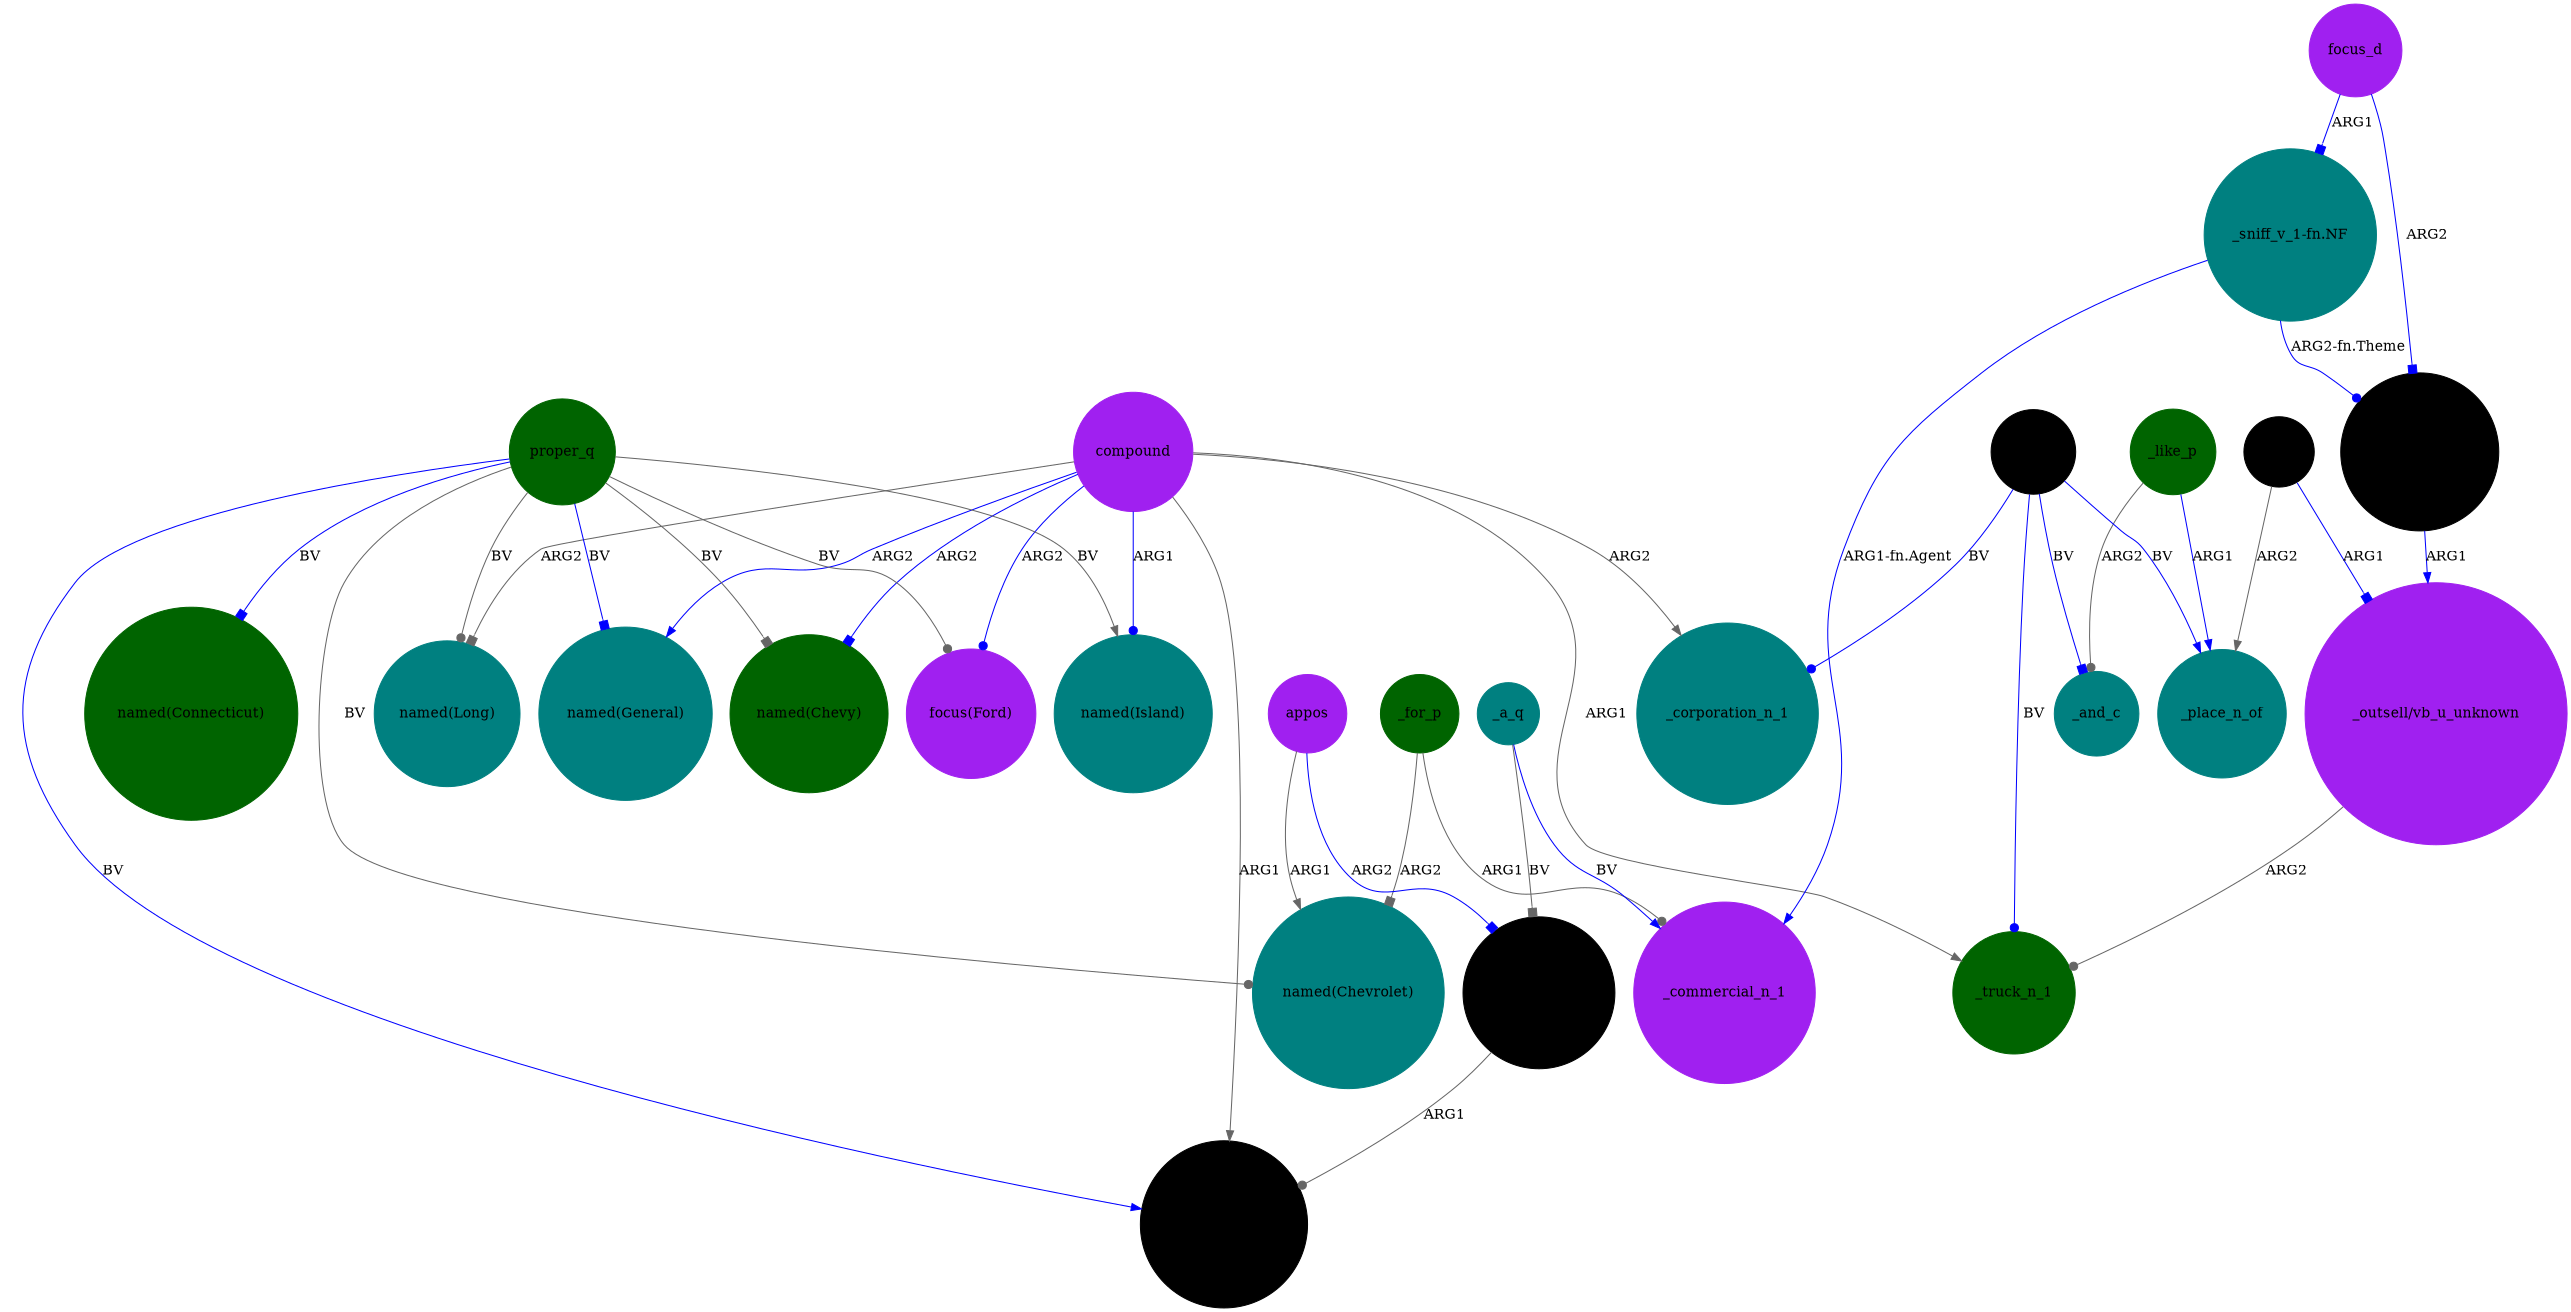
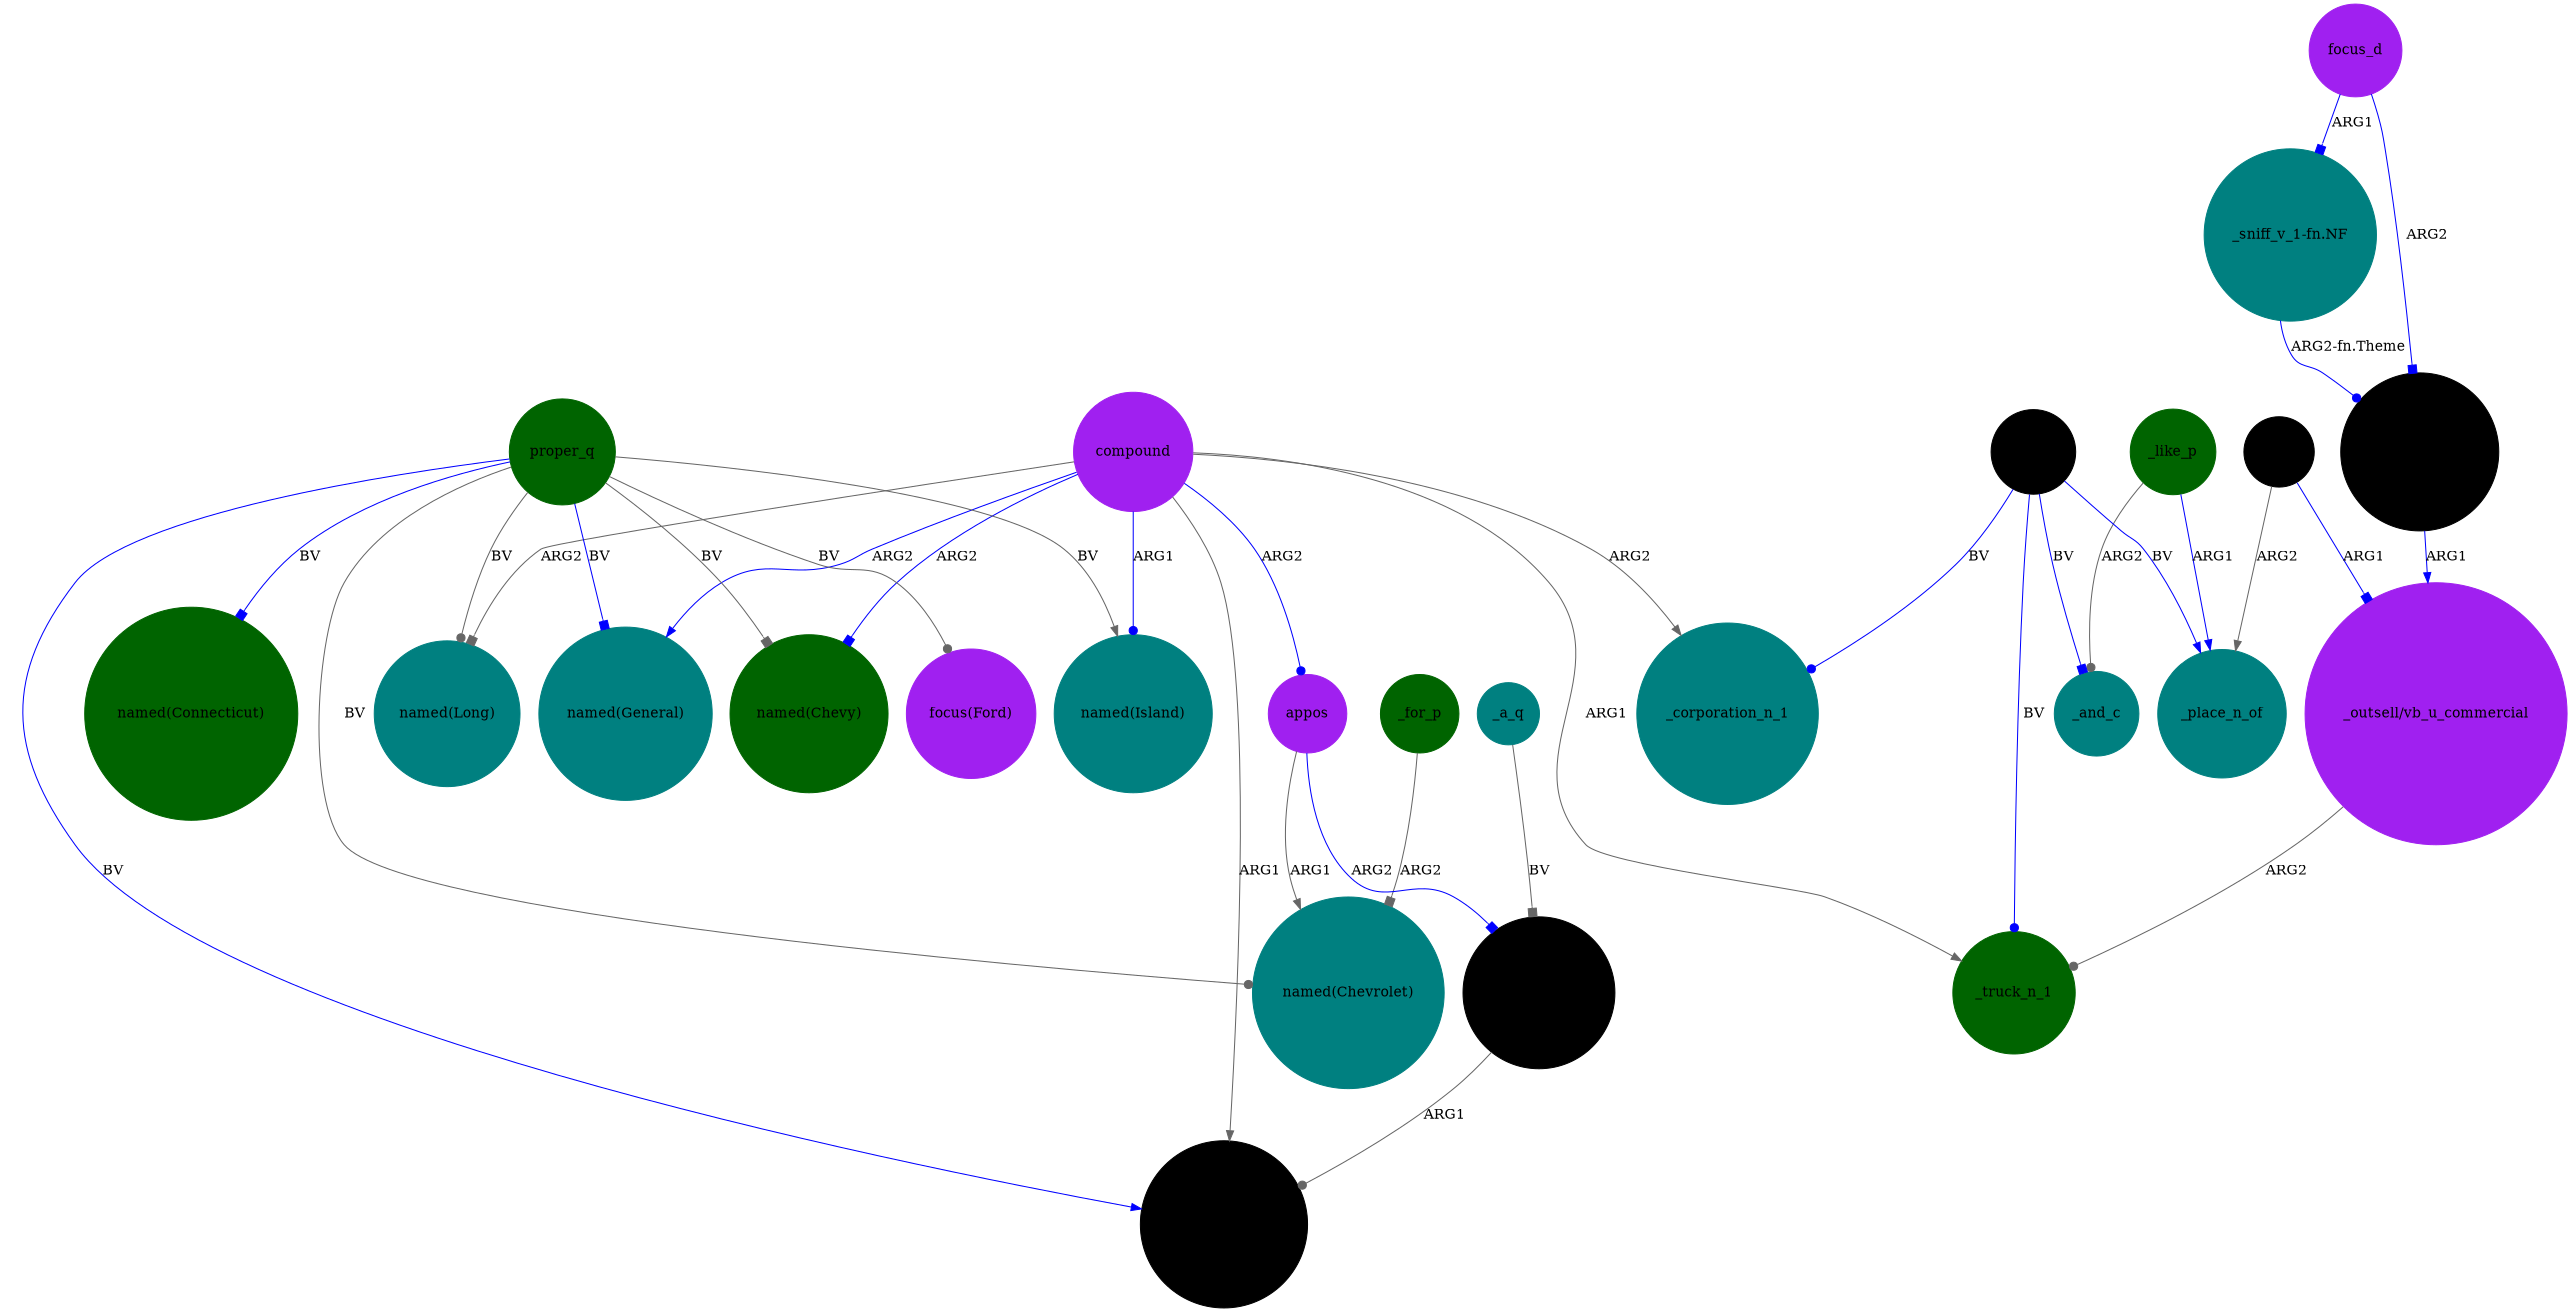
edge "compound" -> "focus(Ford)": now "compound" -> "appos"
node "_outsell/vb_u_unknown": label "_outsell/vb_u_unknown" -> "_outsell/vb_u_commercial"
node "_commercial_n_1": removed
